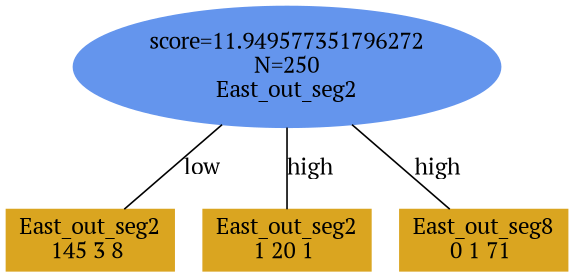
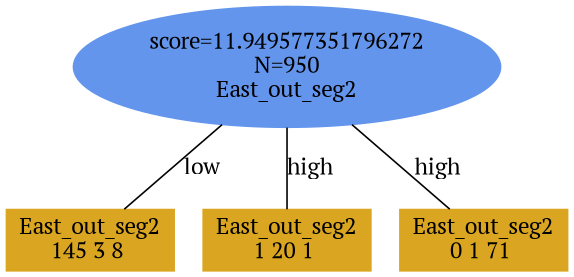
node "score=11.949577351796272 N=250 East_out_seg2": label "score=11.949577351796272 N=250 East_out_seg2" -> "score=11.949577351796272 N=950 East_out_seg2"
node "East_out_seg8 0 1 71": label "East_out_seg8 0 1 71" -> "East_out_seg2 0 1 71"
